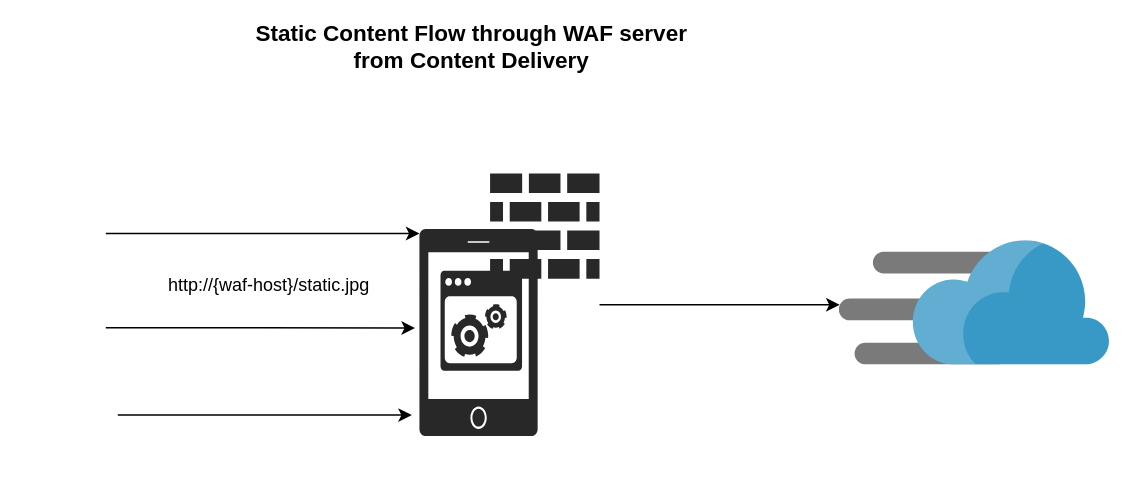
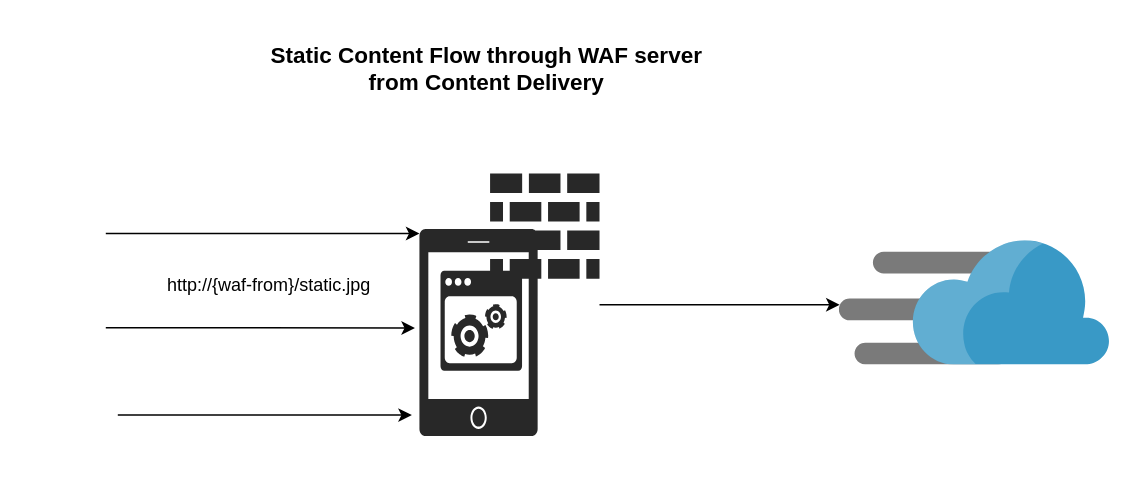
node "Static Content Flow through WAF server from Content Delivery": moved (472, 46) -> (487, 68)
node "http://{waf-host}/static.jpg": label "http://{waf-host}/static.jpg" -> "http://{waf-from}/static.jpg"
